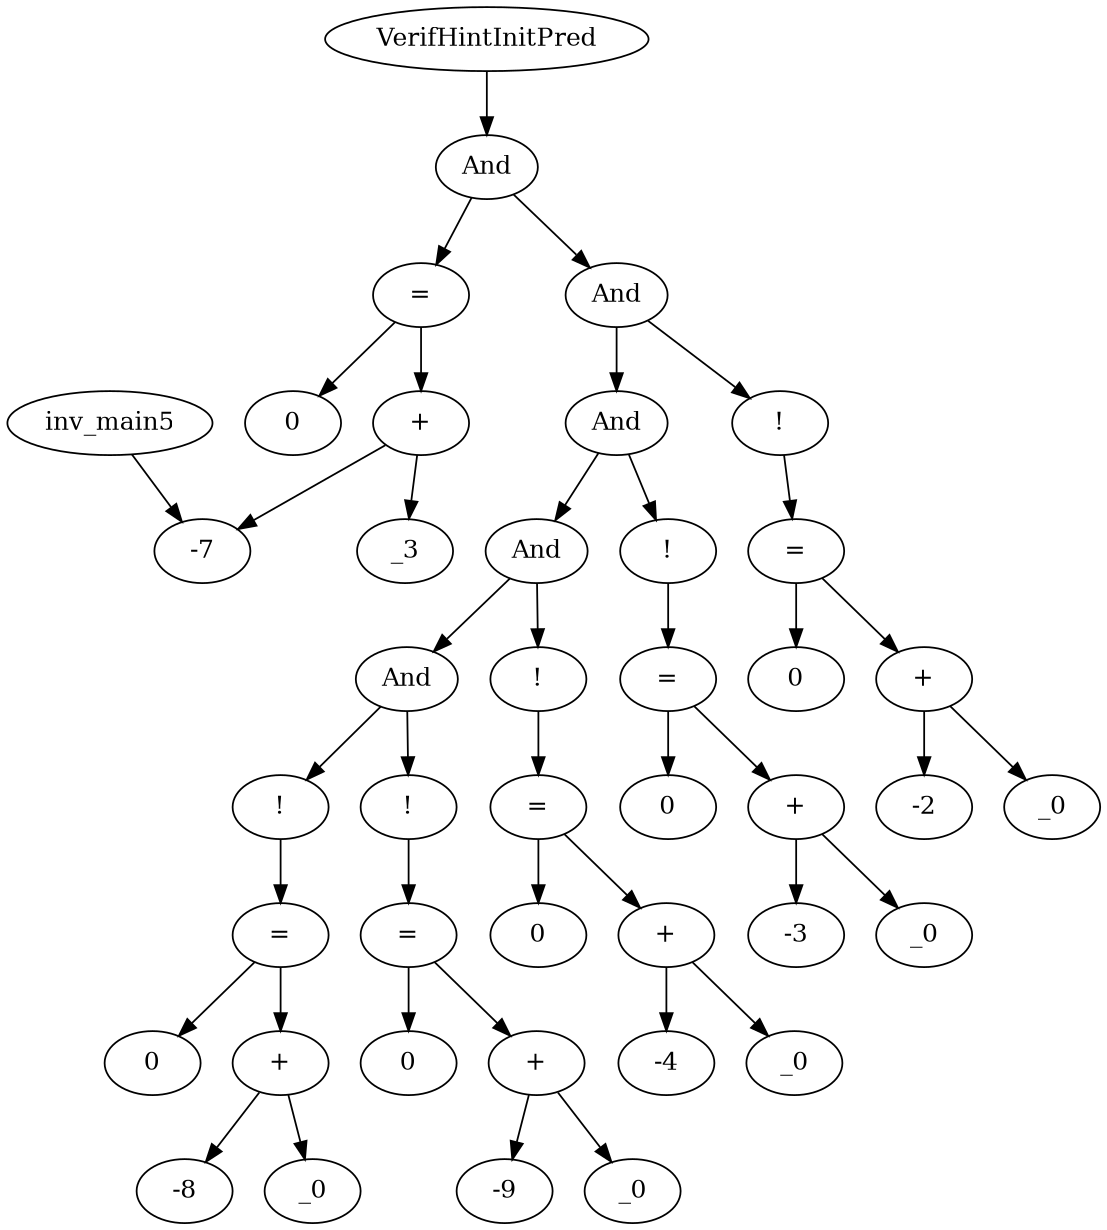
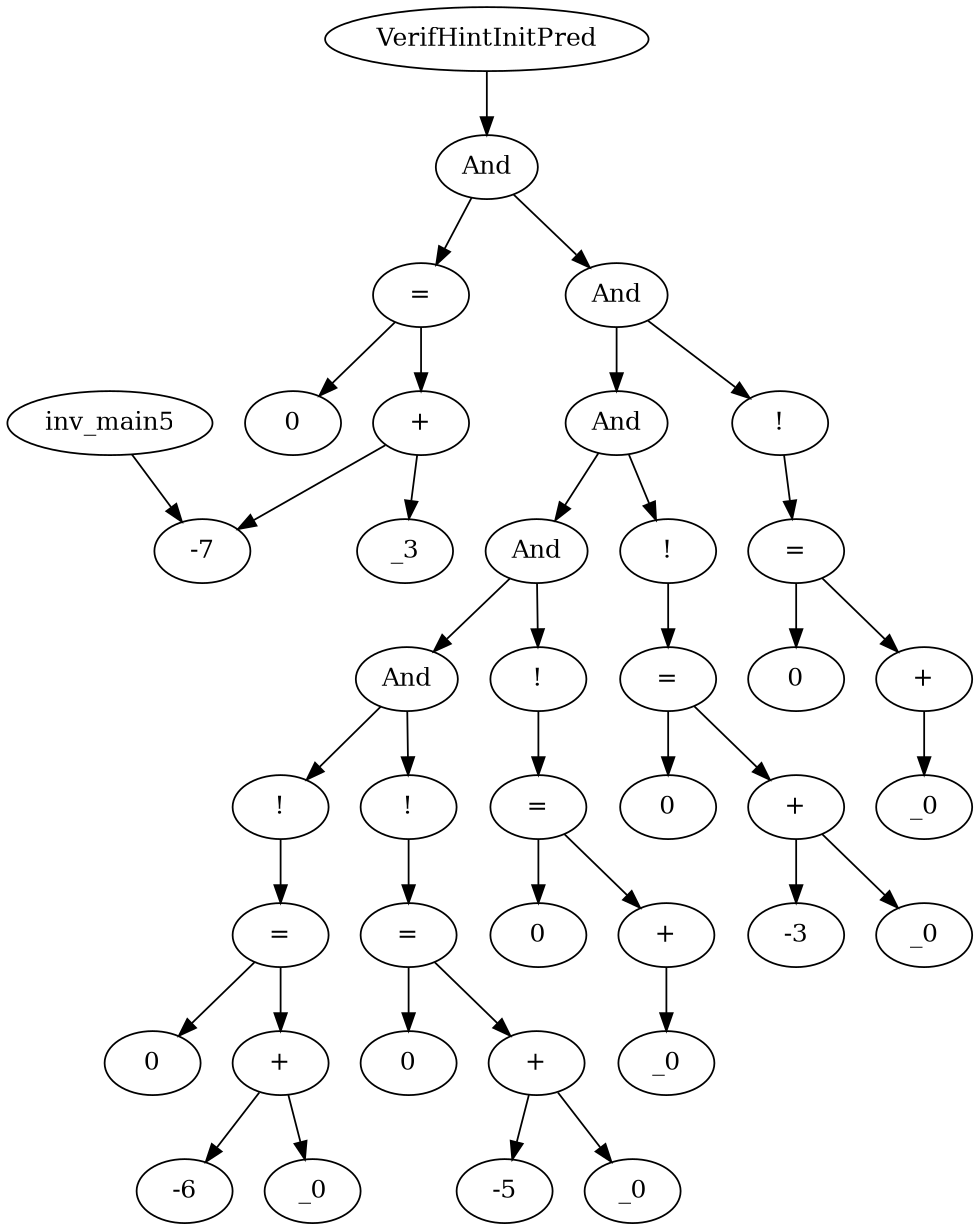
node "-2": removed
node "-4": removed
node "-8": label "-8" -> "-6"
node "-9": label "-9" -> "-5"
